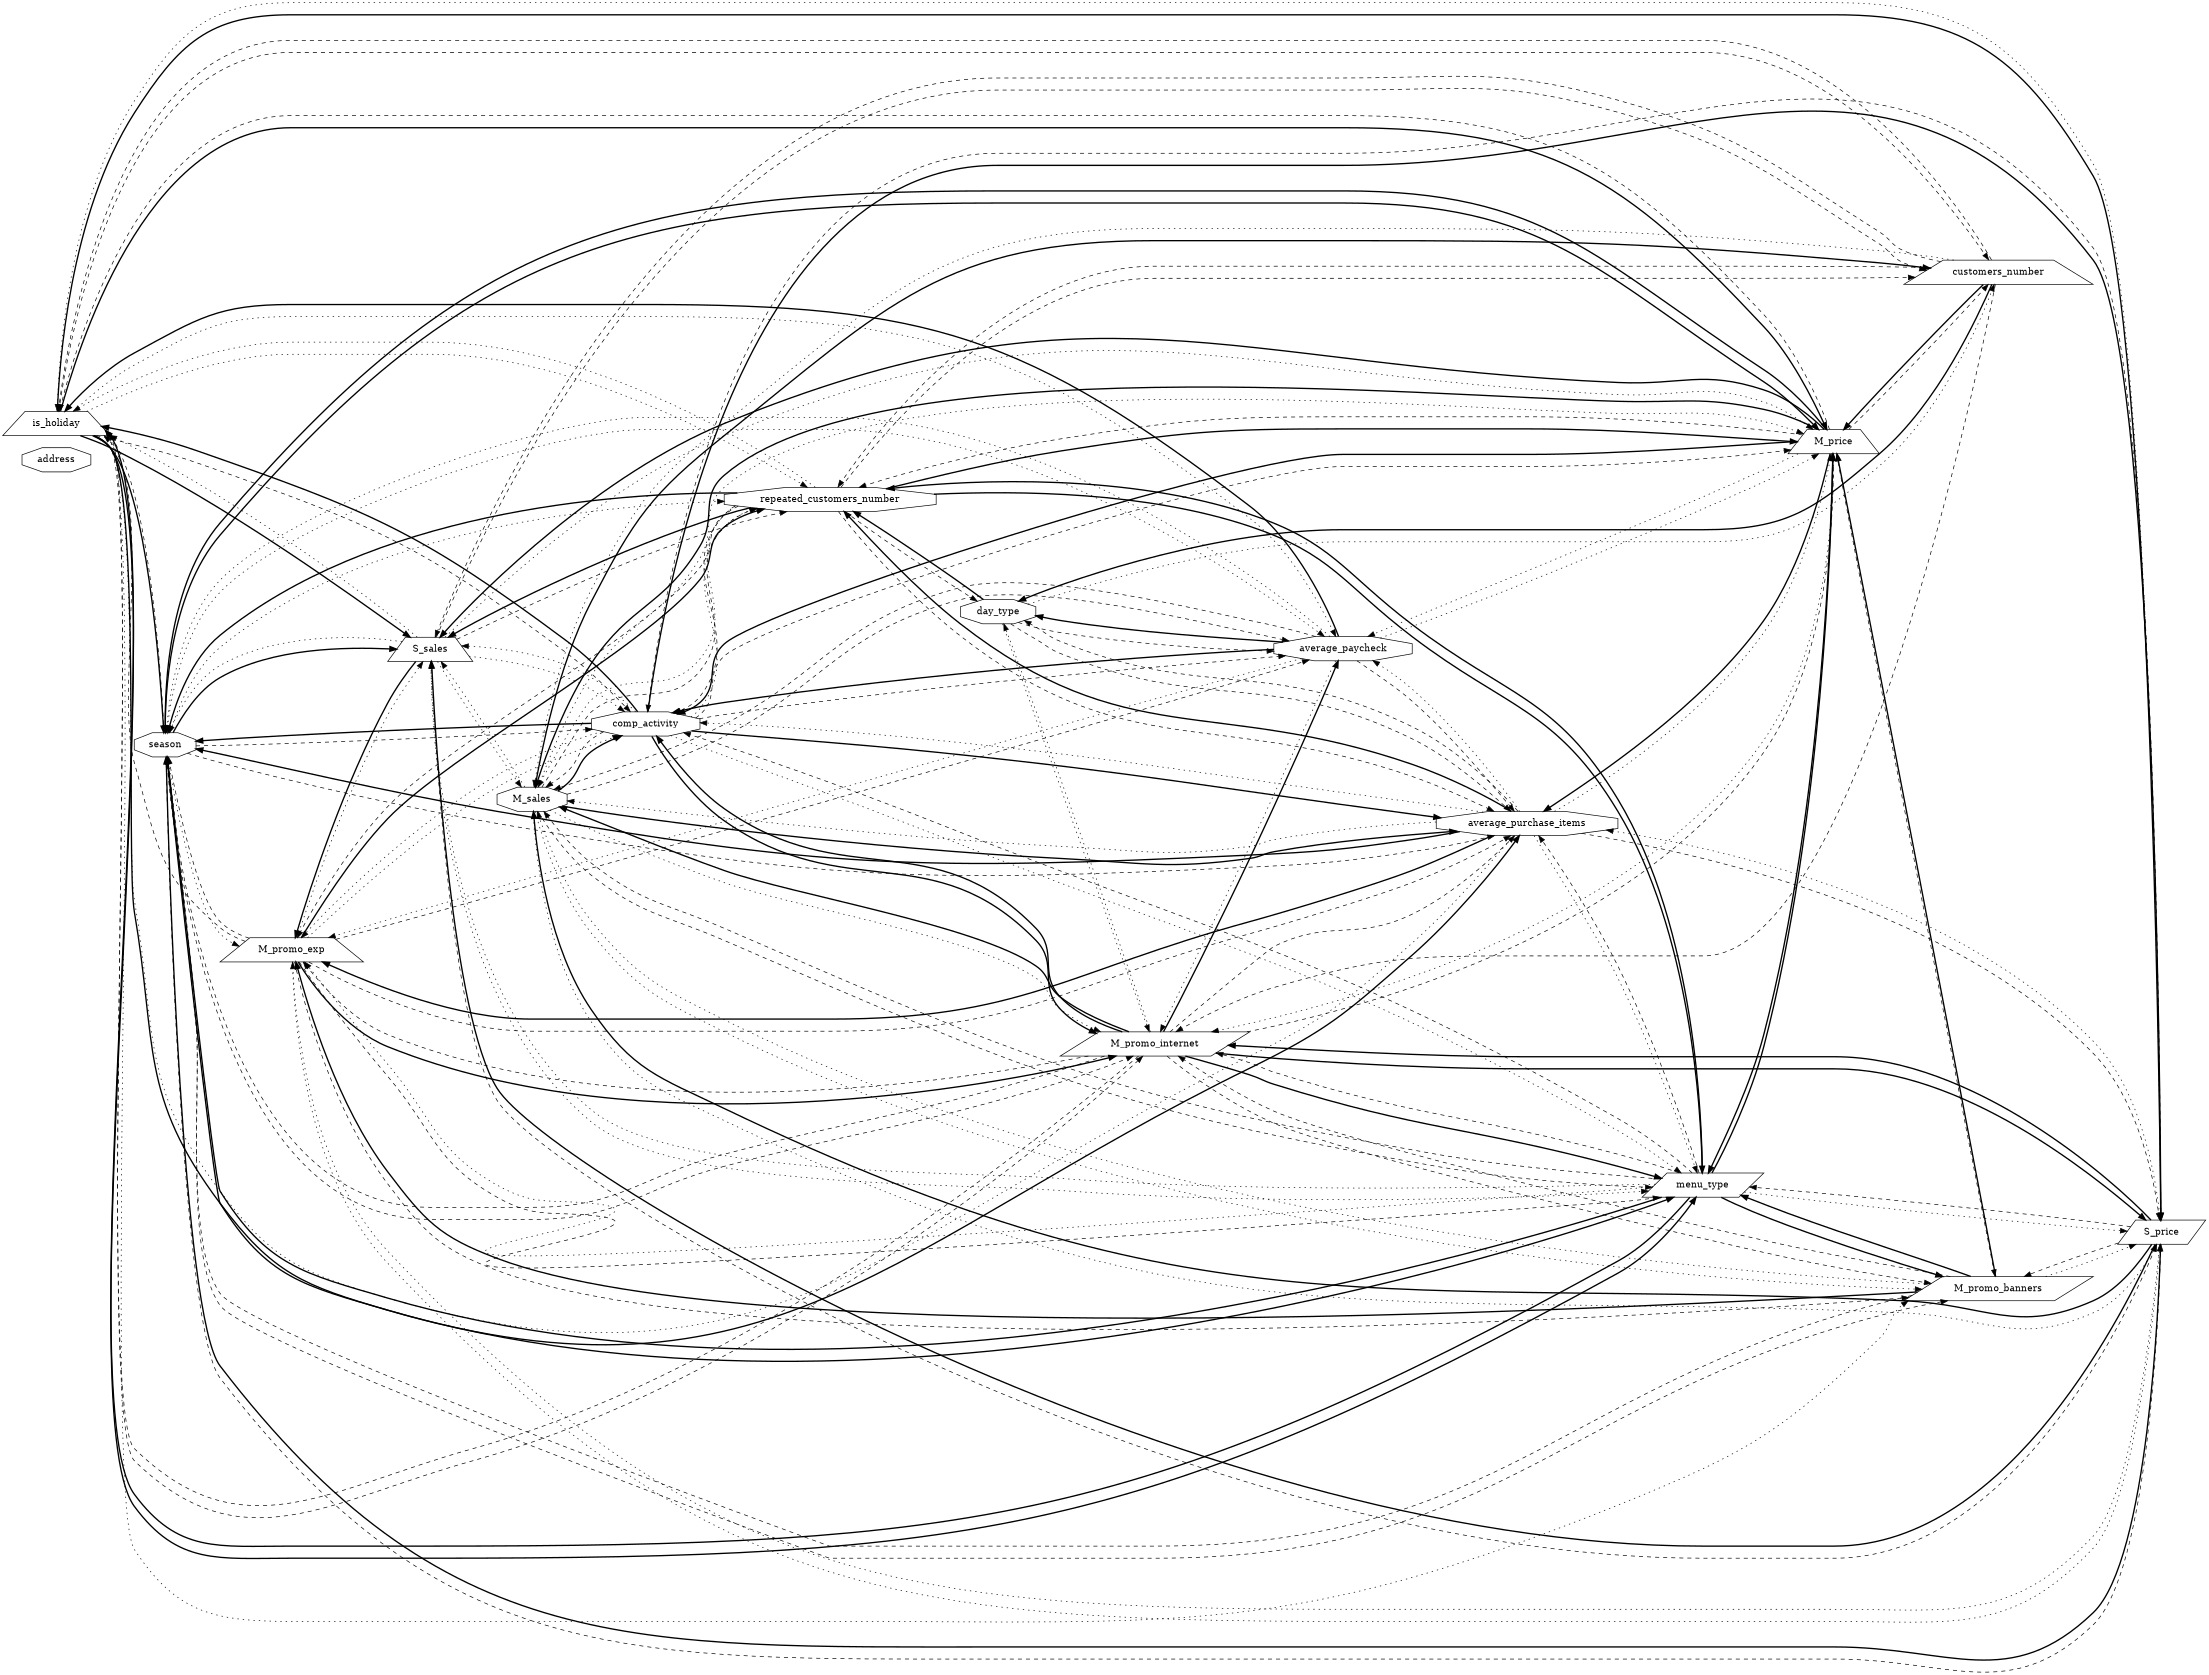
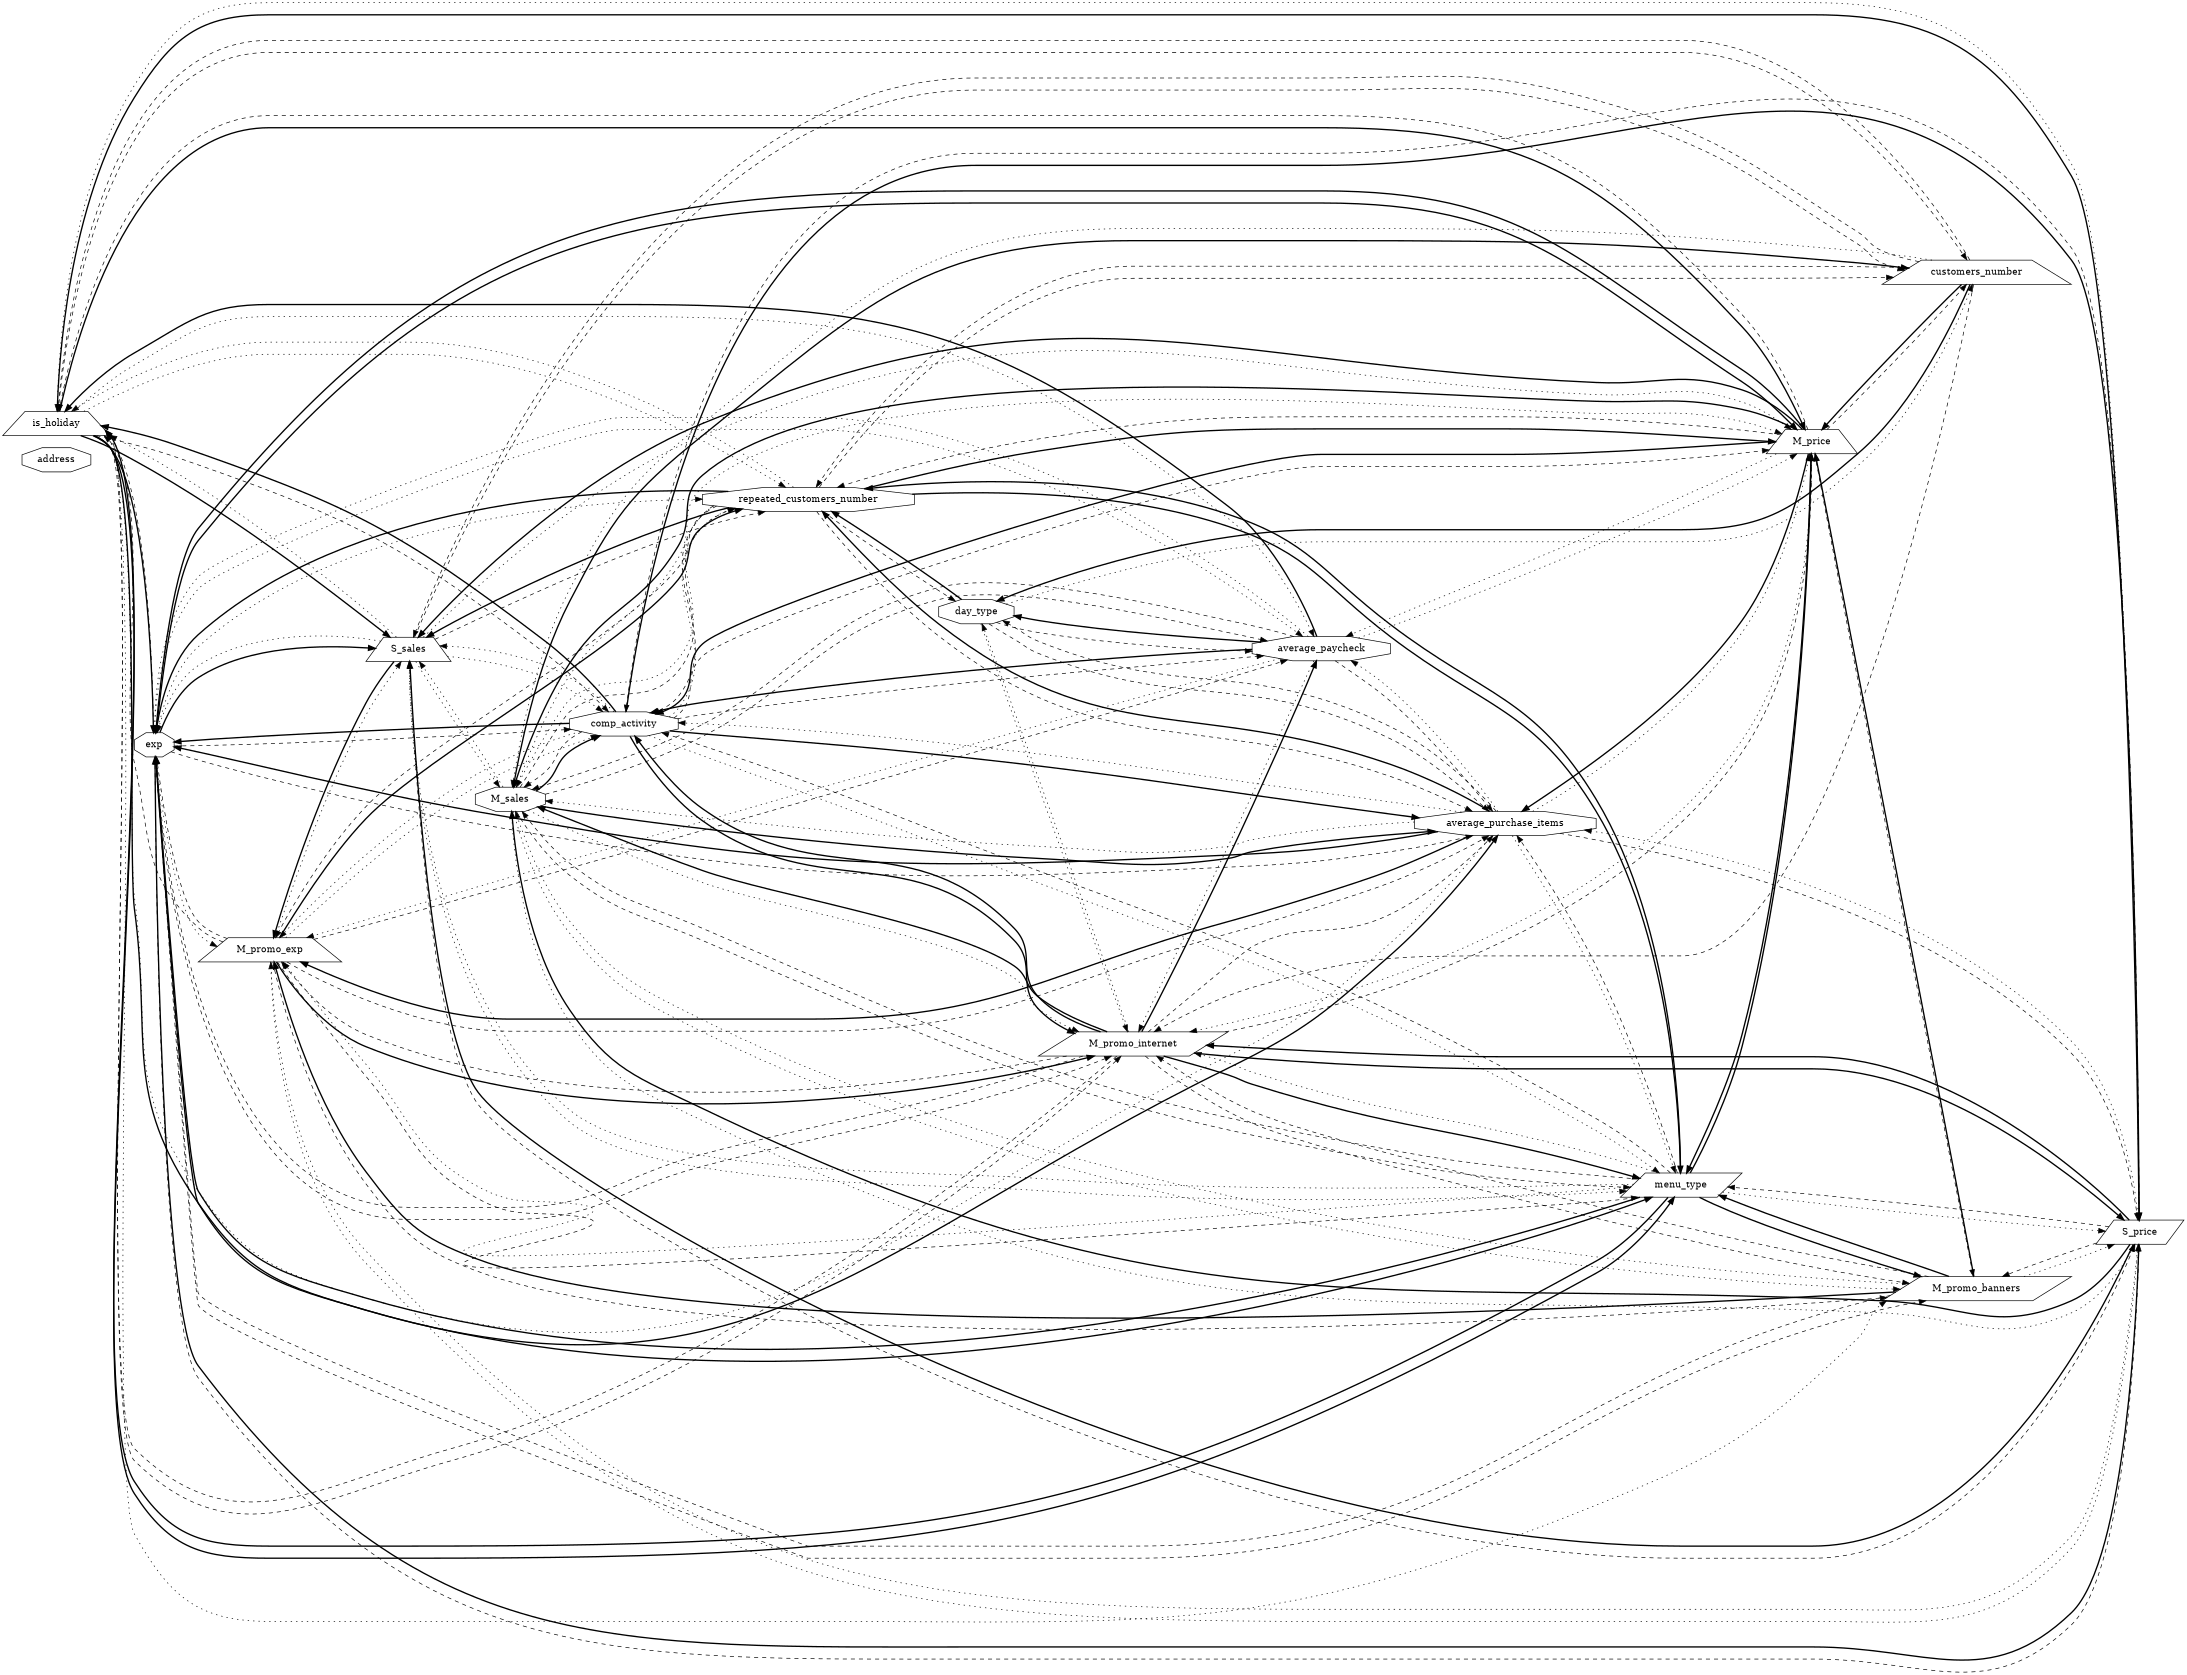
node "season": label "season" -> "exp"
edge "menu_type" -> "M_promo_internet": style dashed -> dotted
